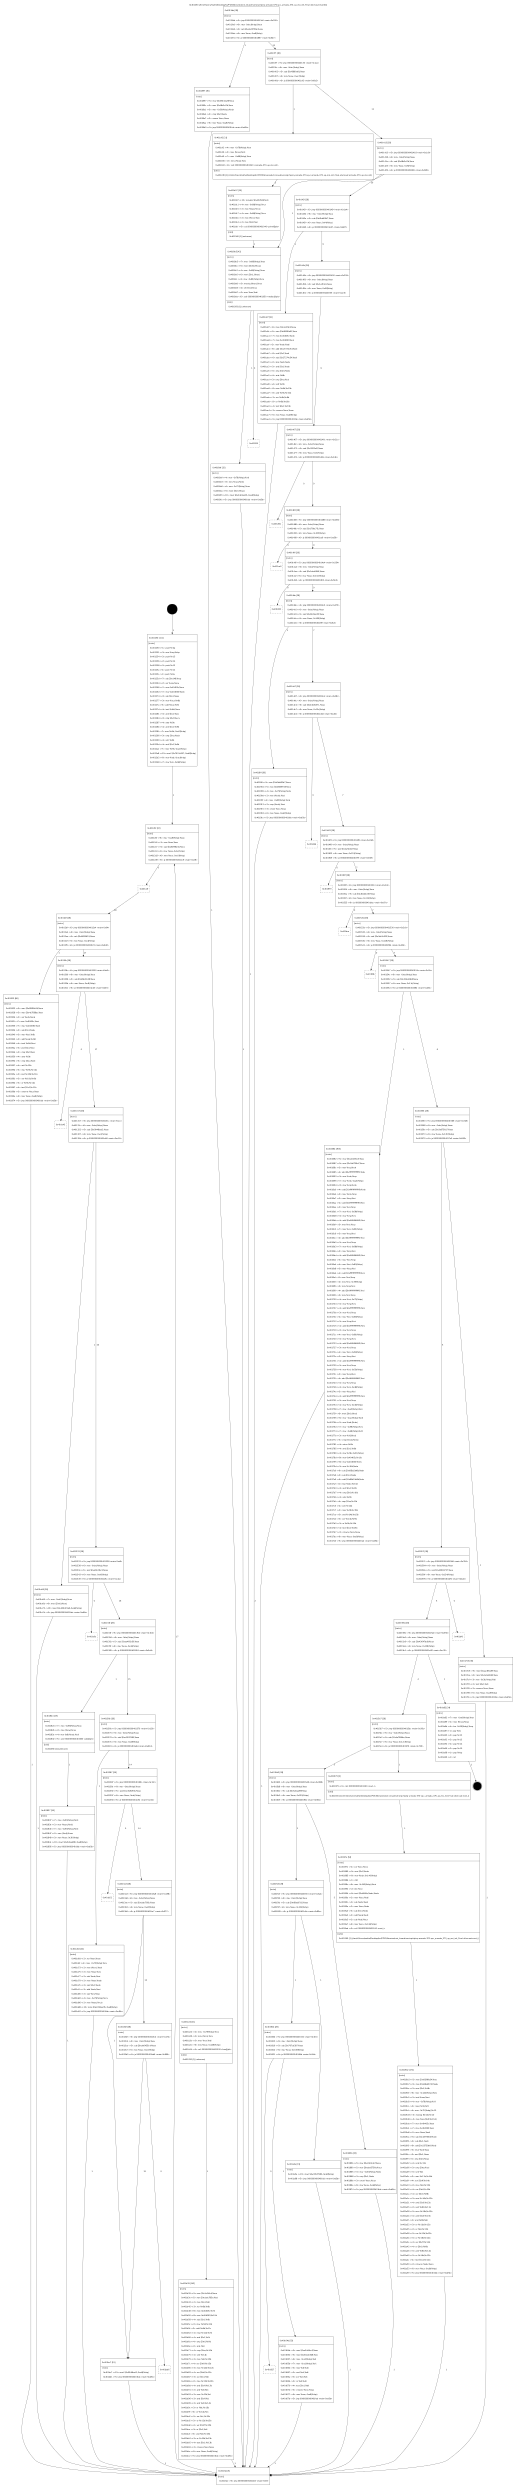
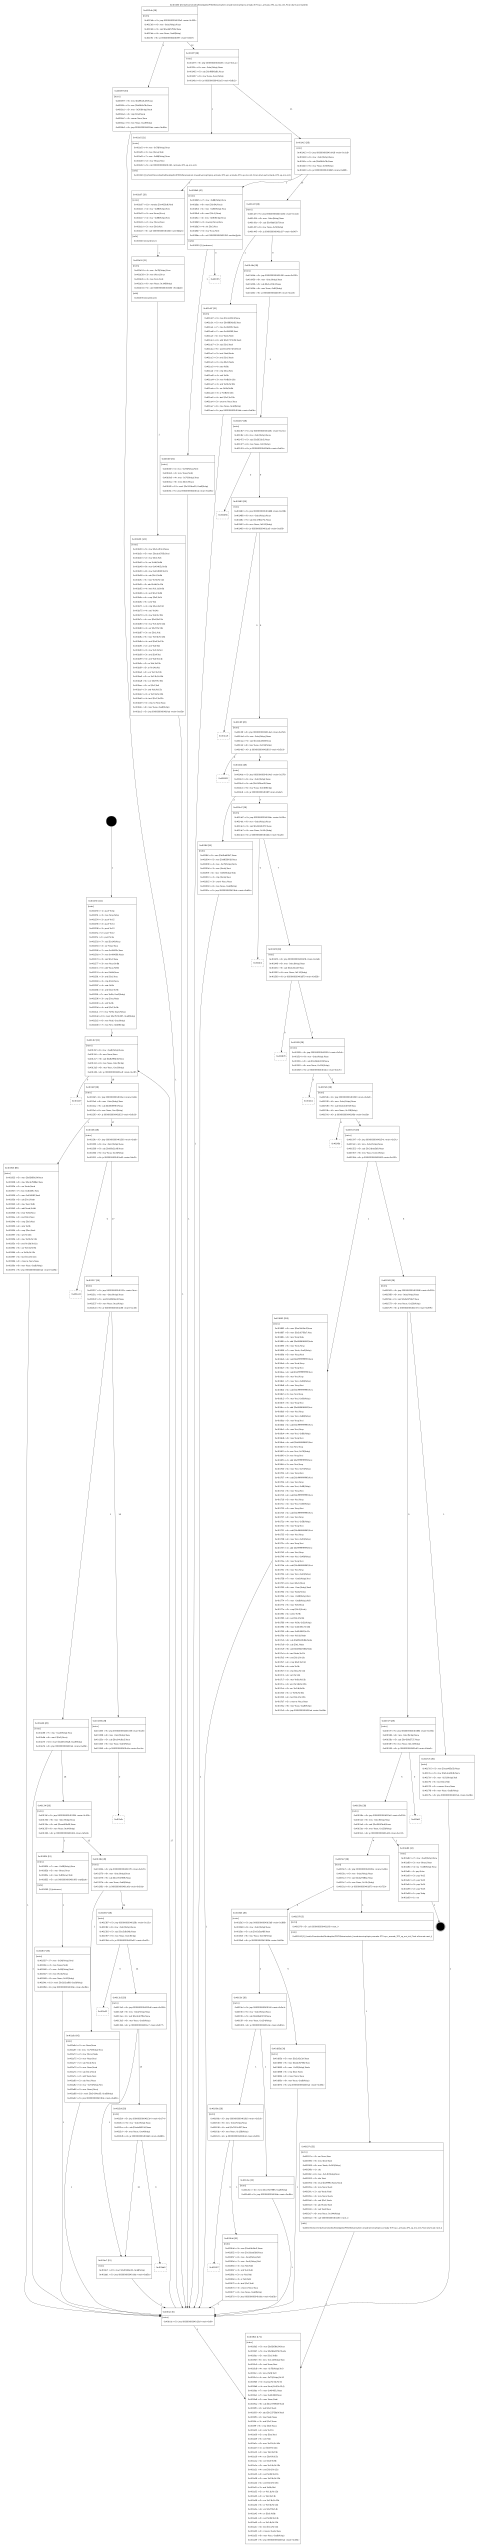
edge "0x401b07 [29]" -> "0x4018b5 [42]": now "0x401b07 [29]" -> "0x401b24 [21]"
edge "0x401edf" -> "0x4012df [28]": now "0x4012bf [32]" -> "0x4012df [28]"
edge "0x401333 [28]" -> "0x40134f [28]": now "0x401e66 [28]" -> "0x40134f [28]"
edge "0x4019b2 [172]" -> "0x401fab [5]": reversed
